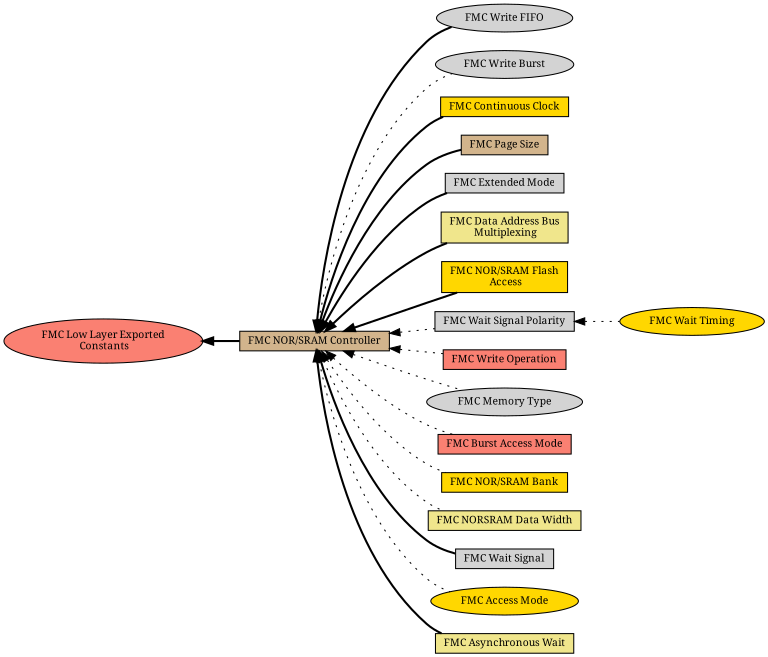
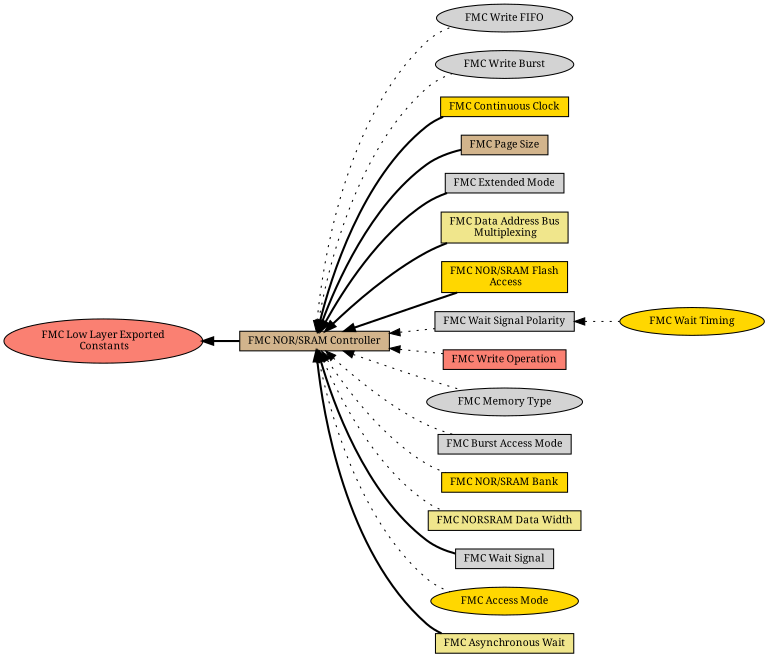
edge "FMC Write FIFO" -> "FMC NOR/SRAM Controller": style bold -> dotted
node "FMC Burst Access Mode": fillcolor salmon -> lightgrey
